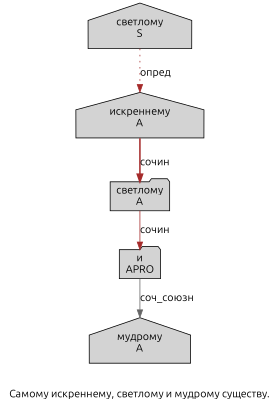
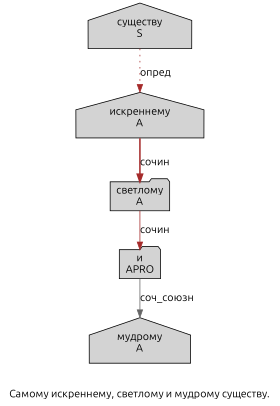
node "светлому S": label "светлому S" -> "существу S"
